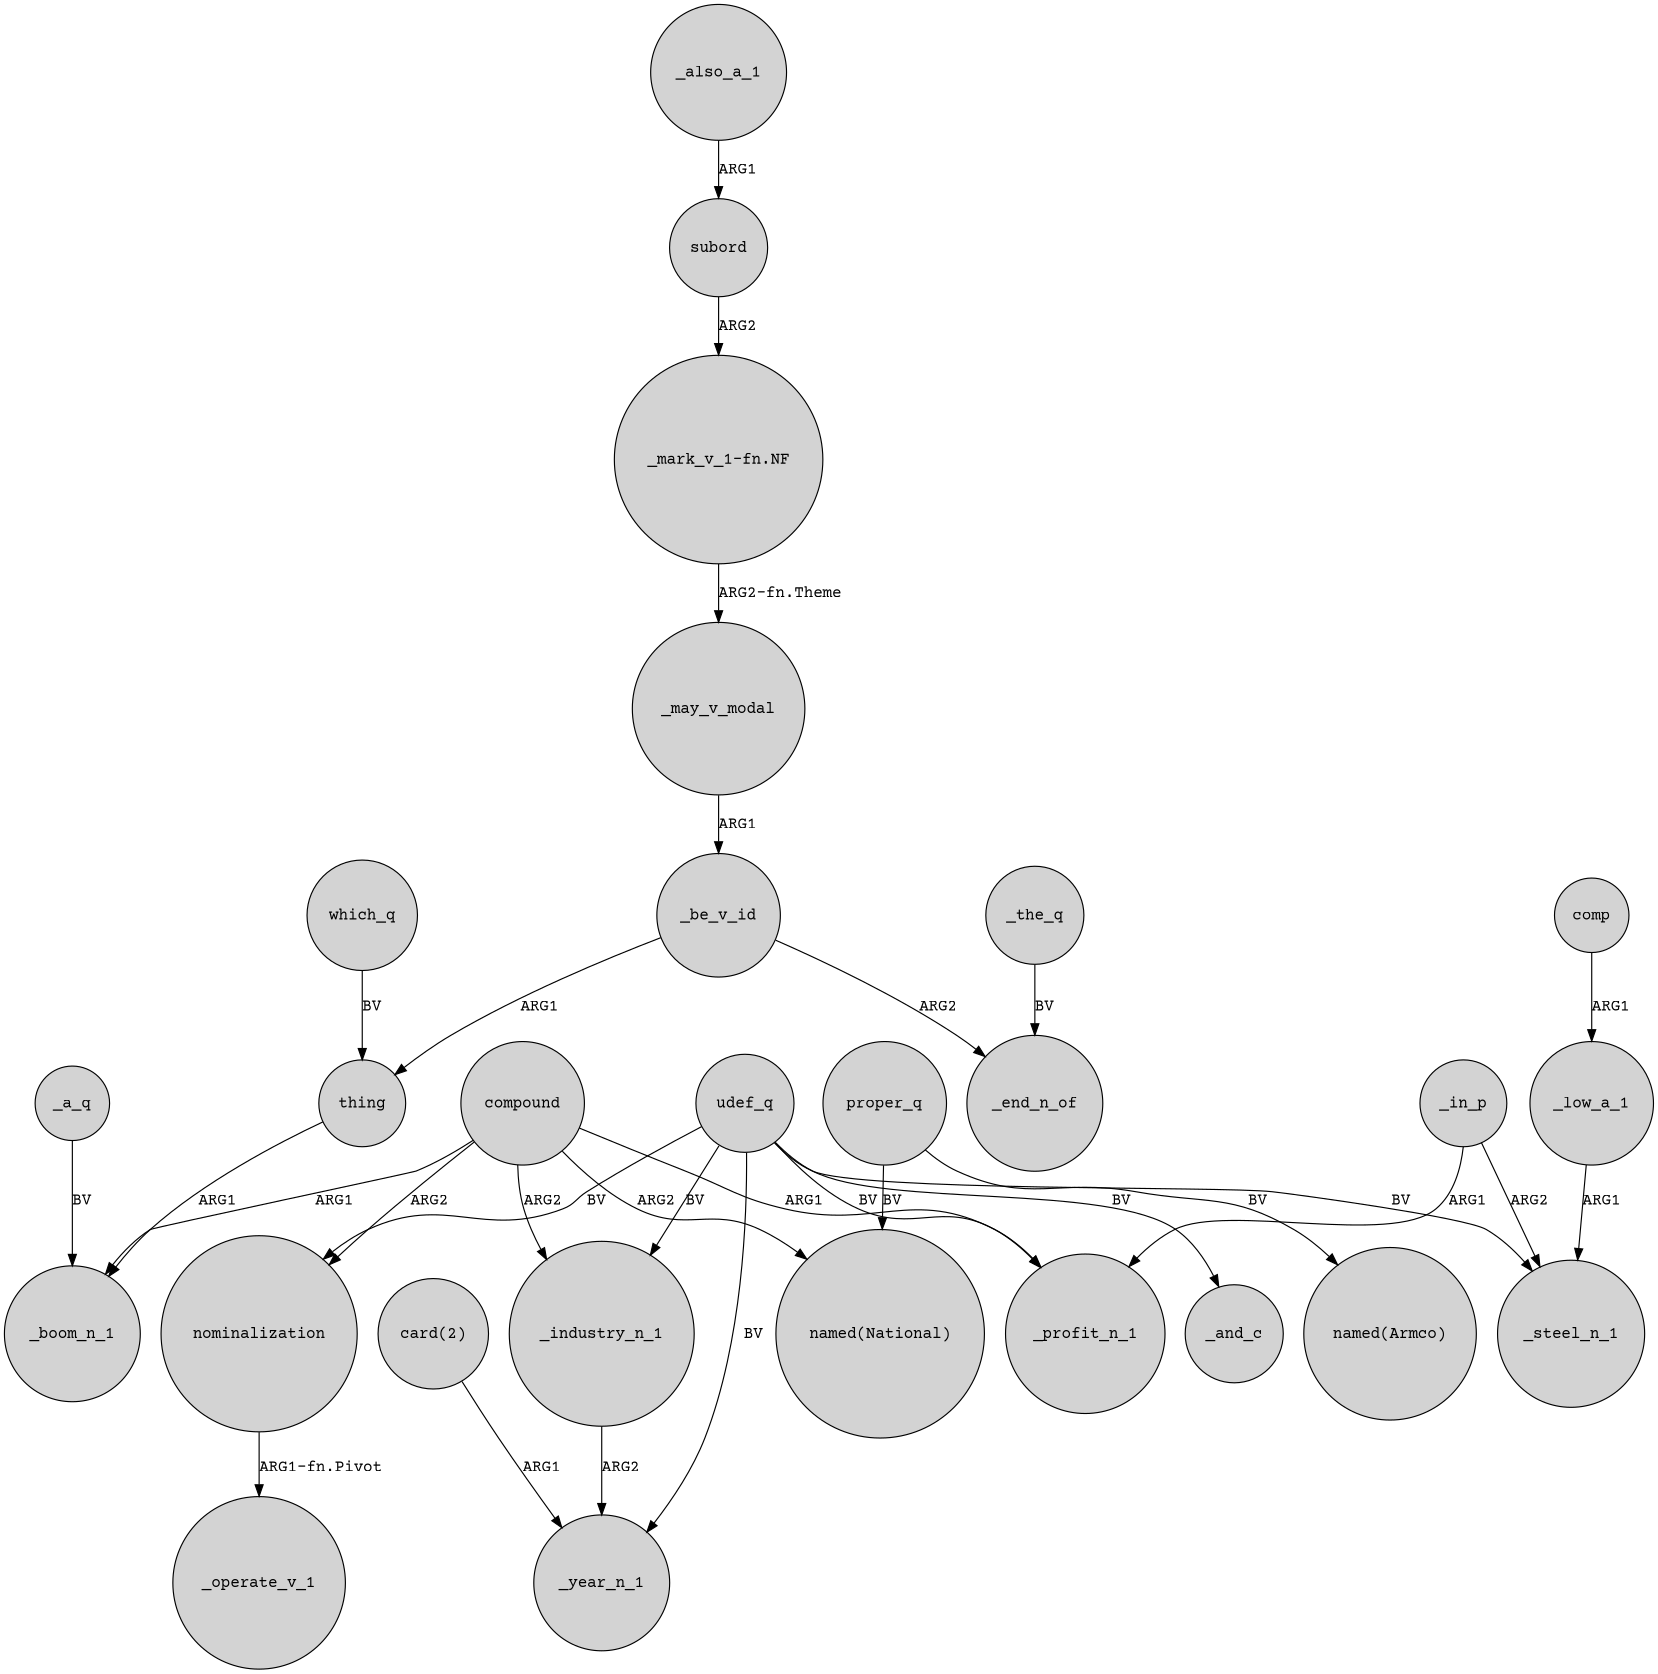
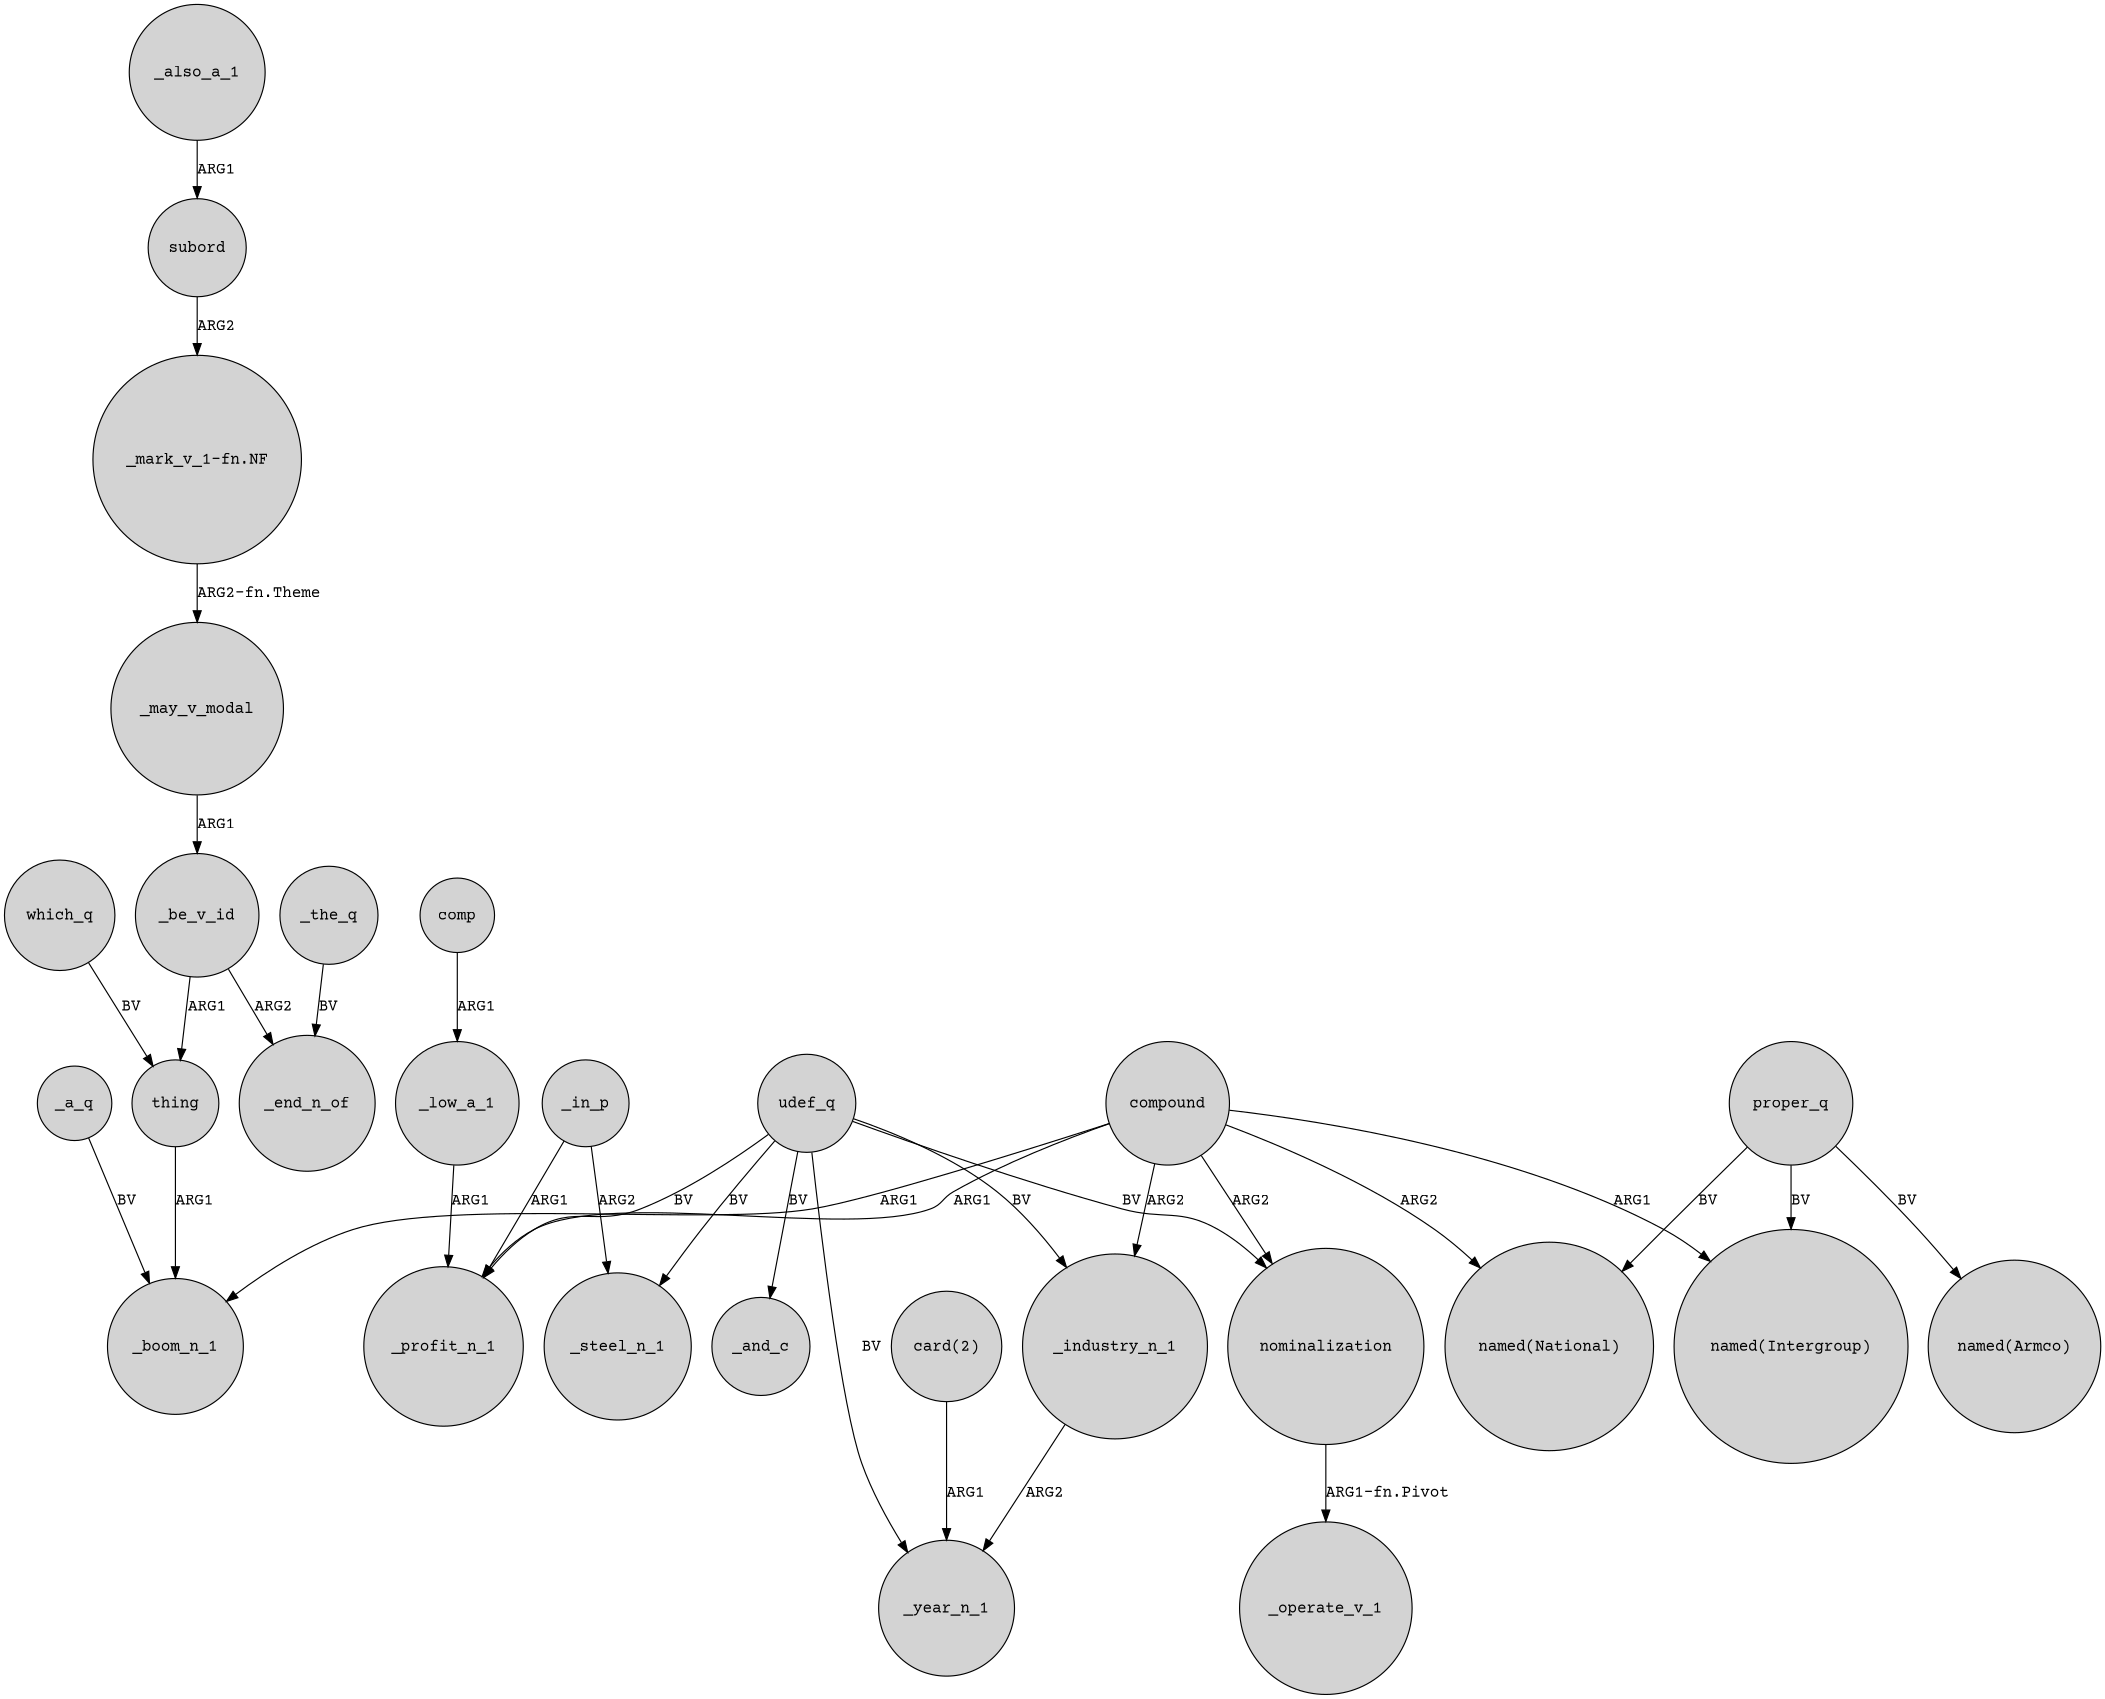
edge "_low_a_1" -> "_steel_n_1": now "_low_a_1" -> "_profit_n_1"
node "named(Intergroup)": added
